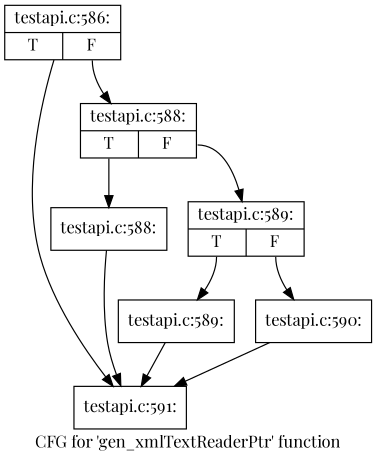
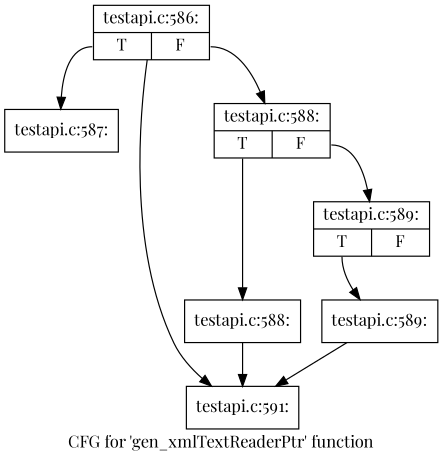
node "testapi.c:587:": added
node "testapi.c:590:": removed
